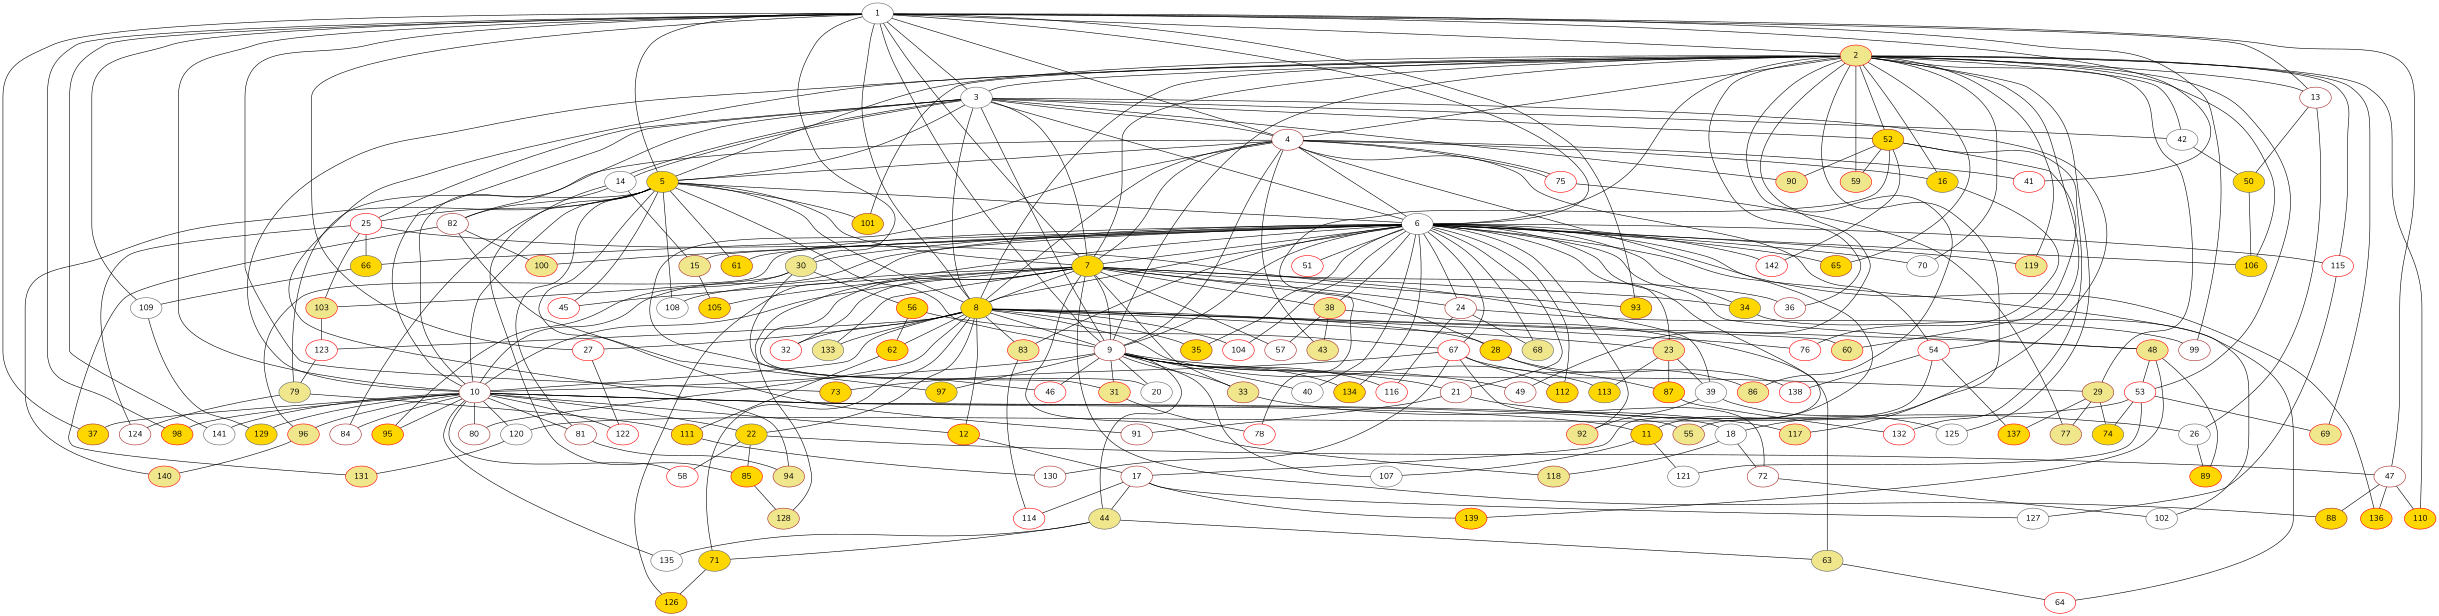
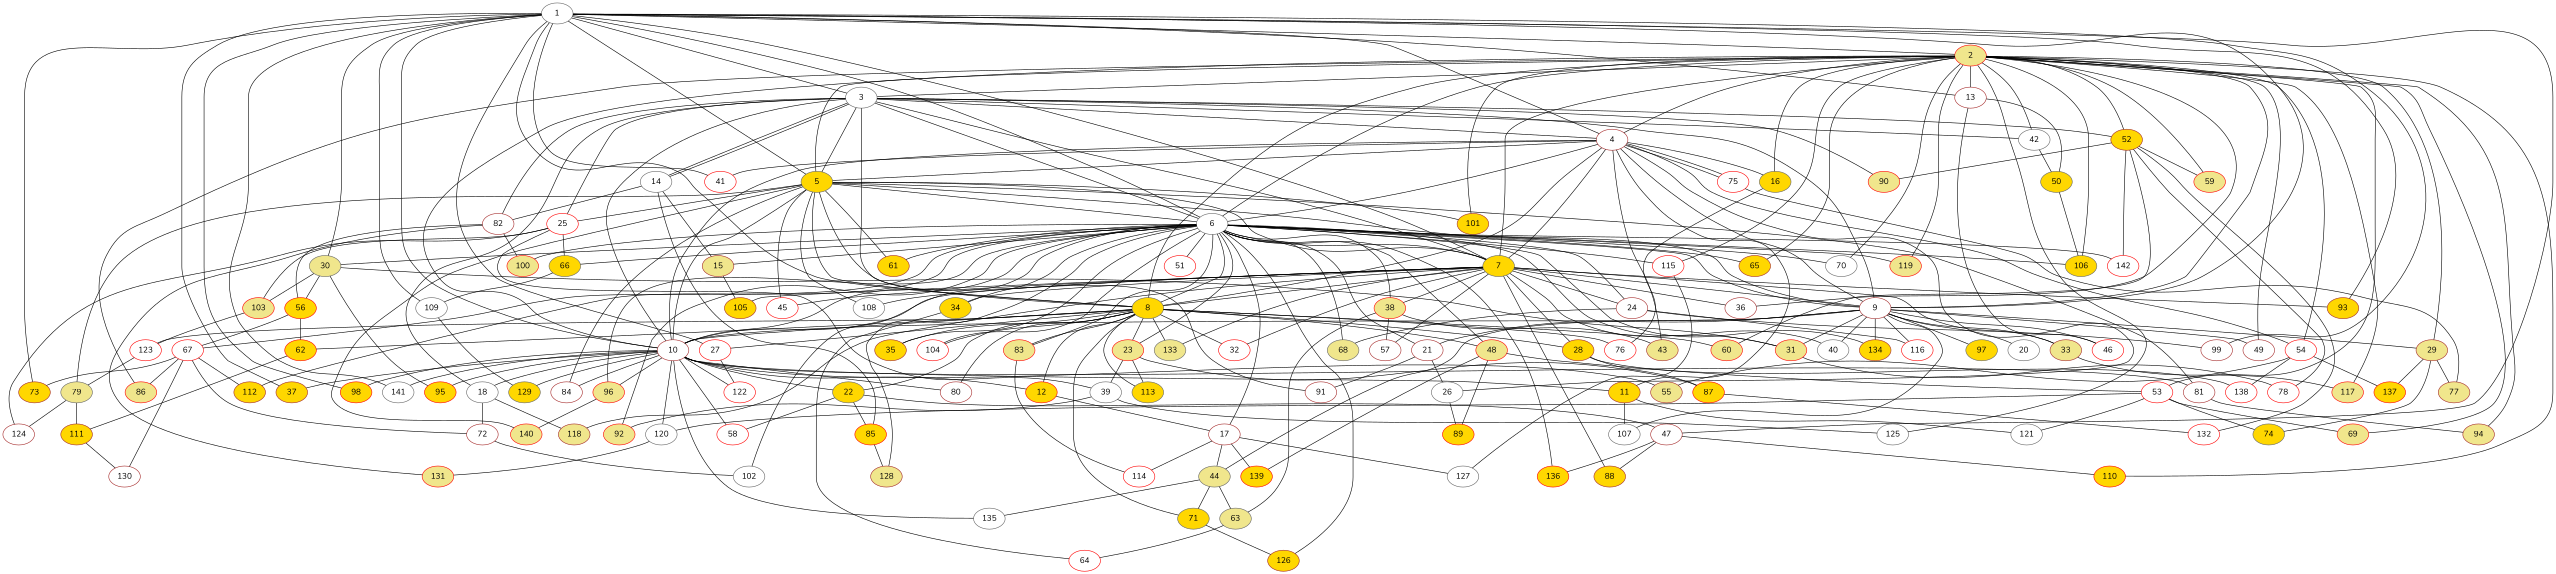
edge "8" -- "9": removed
edge "7" -- "20": now "7" -- "31"
edge "82" -- "97": now "82" -- "56"
